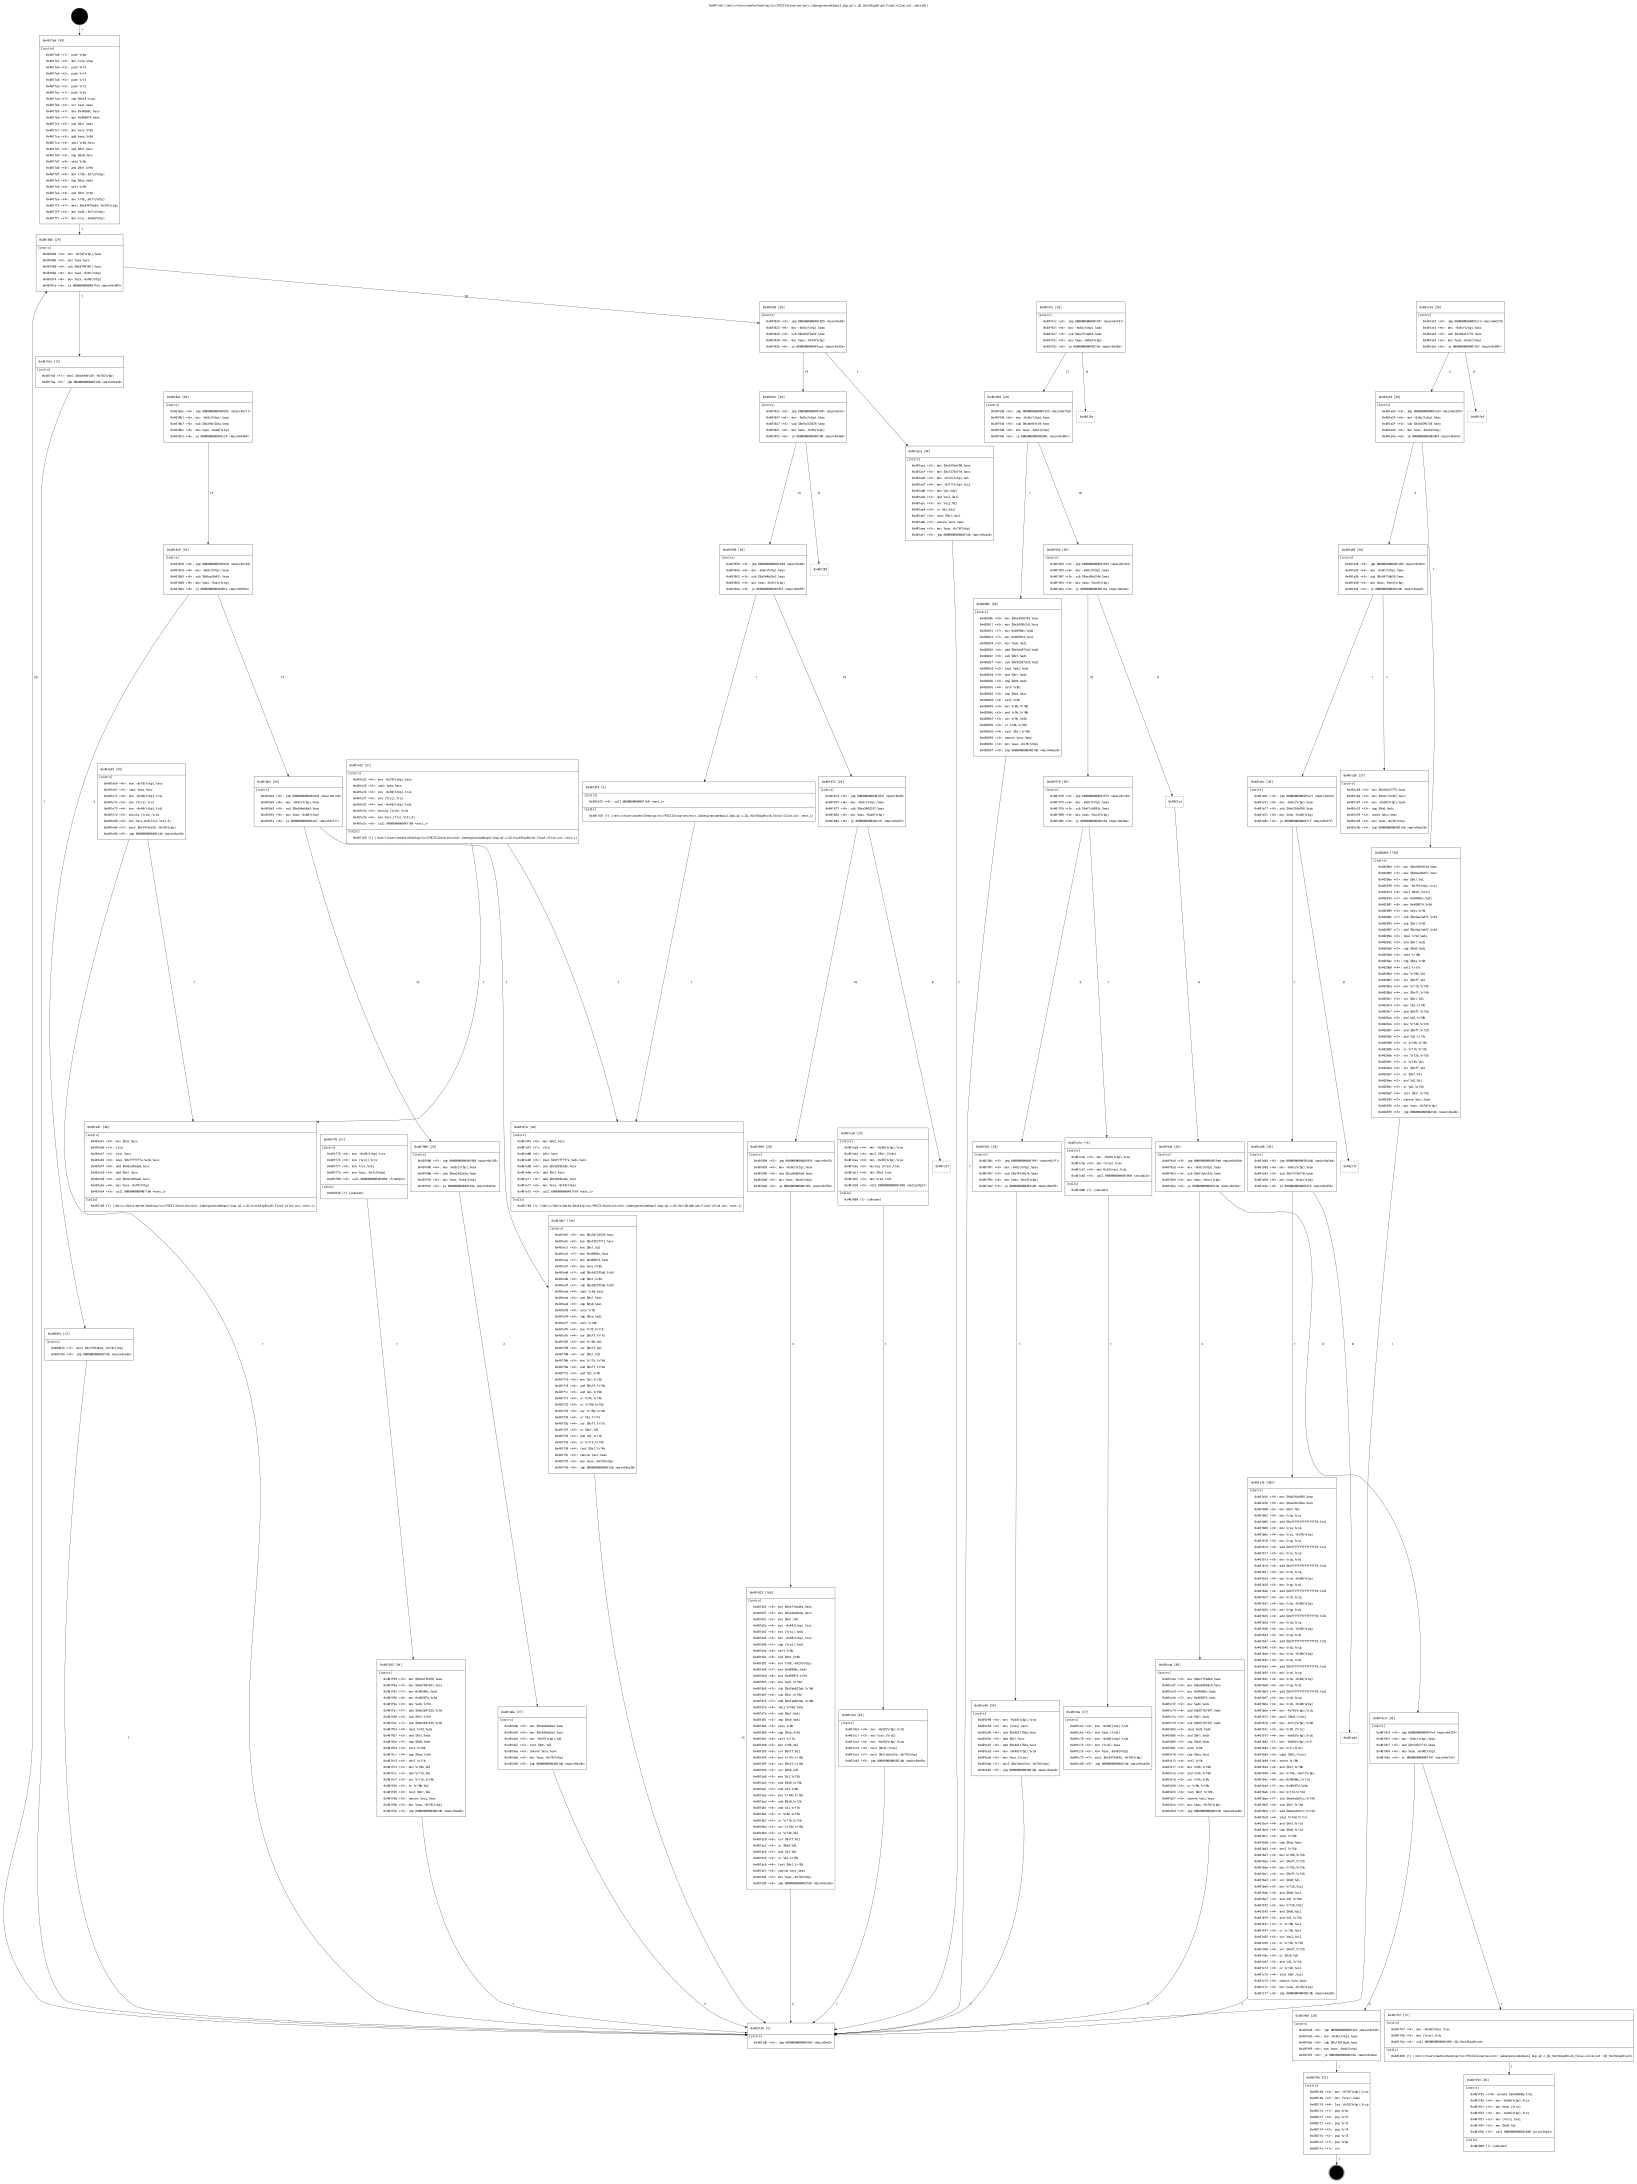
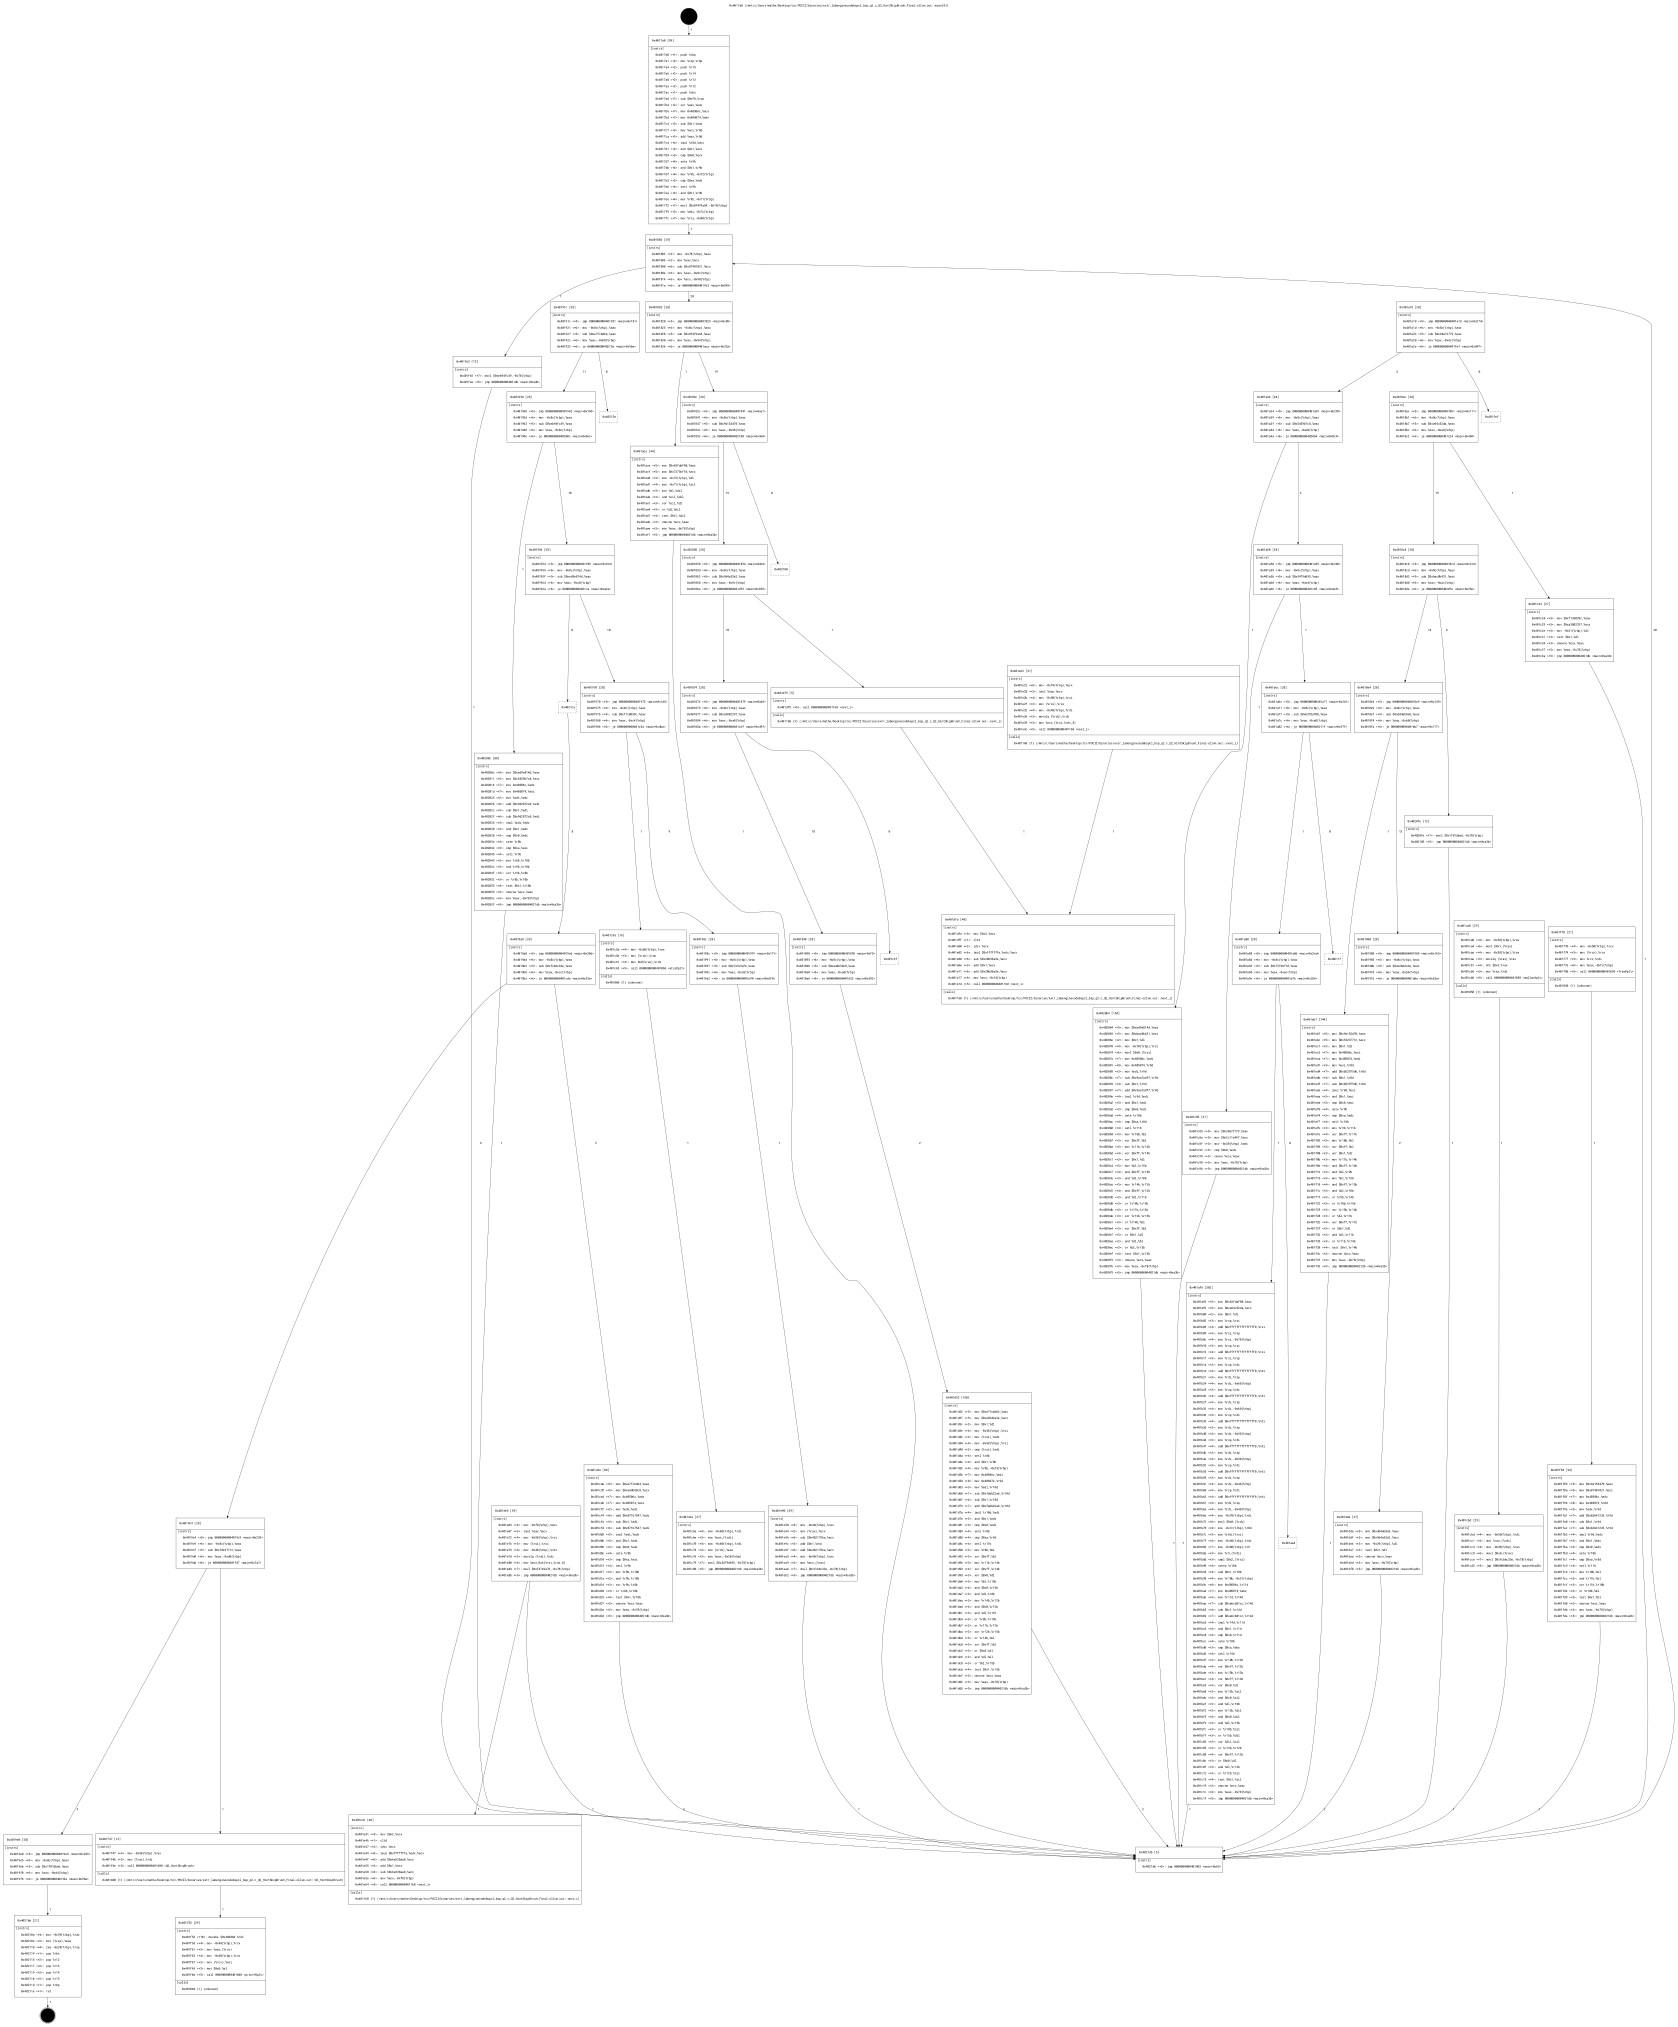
node "0x401c24 [27]": added
edge "0x401e22 [31]" -> "0x401e41 [40]": removed, label "1"
edge "0x401c85 [27]" -> "0x4021db [5]": added, label "1"
edge "0x401eb7 [144]" -> "0x4021db [5]": label " 15" -> " 1"
